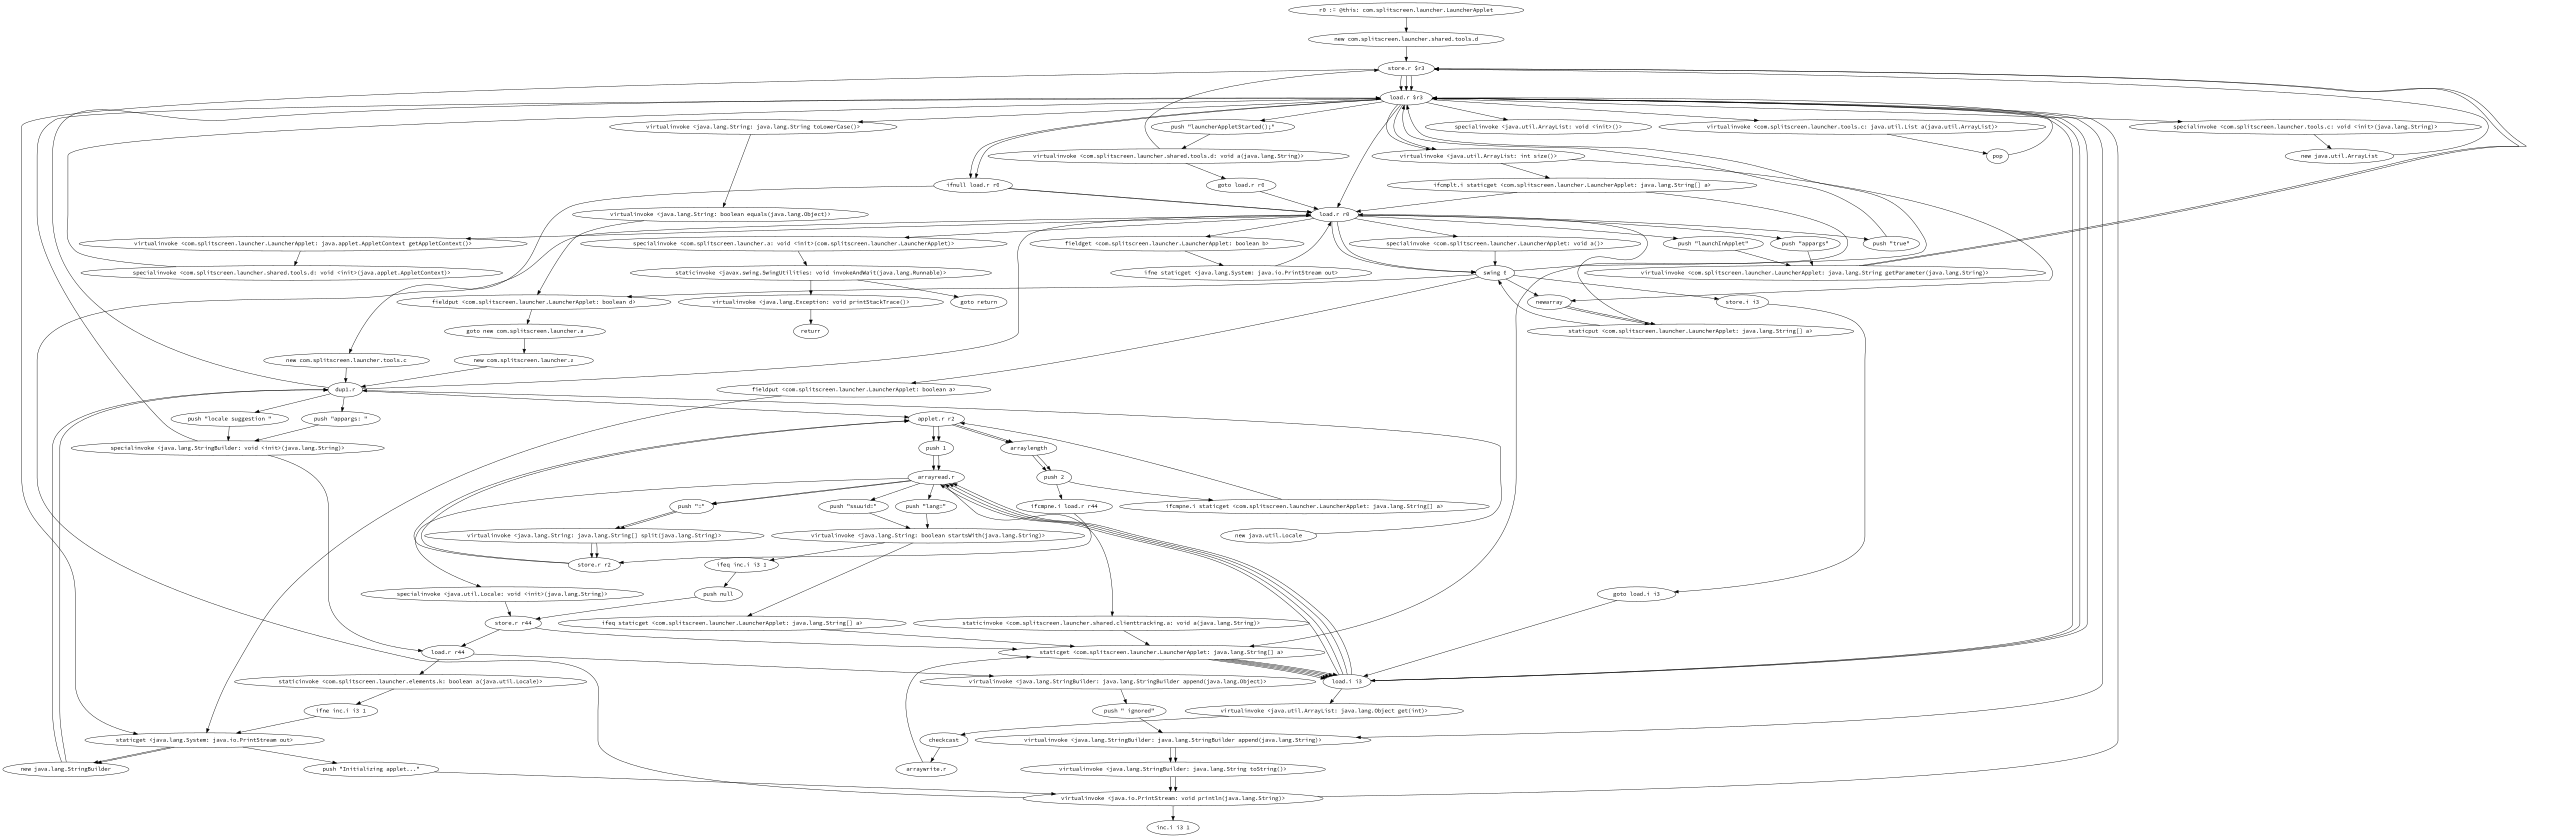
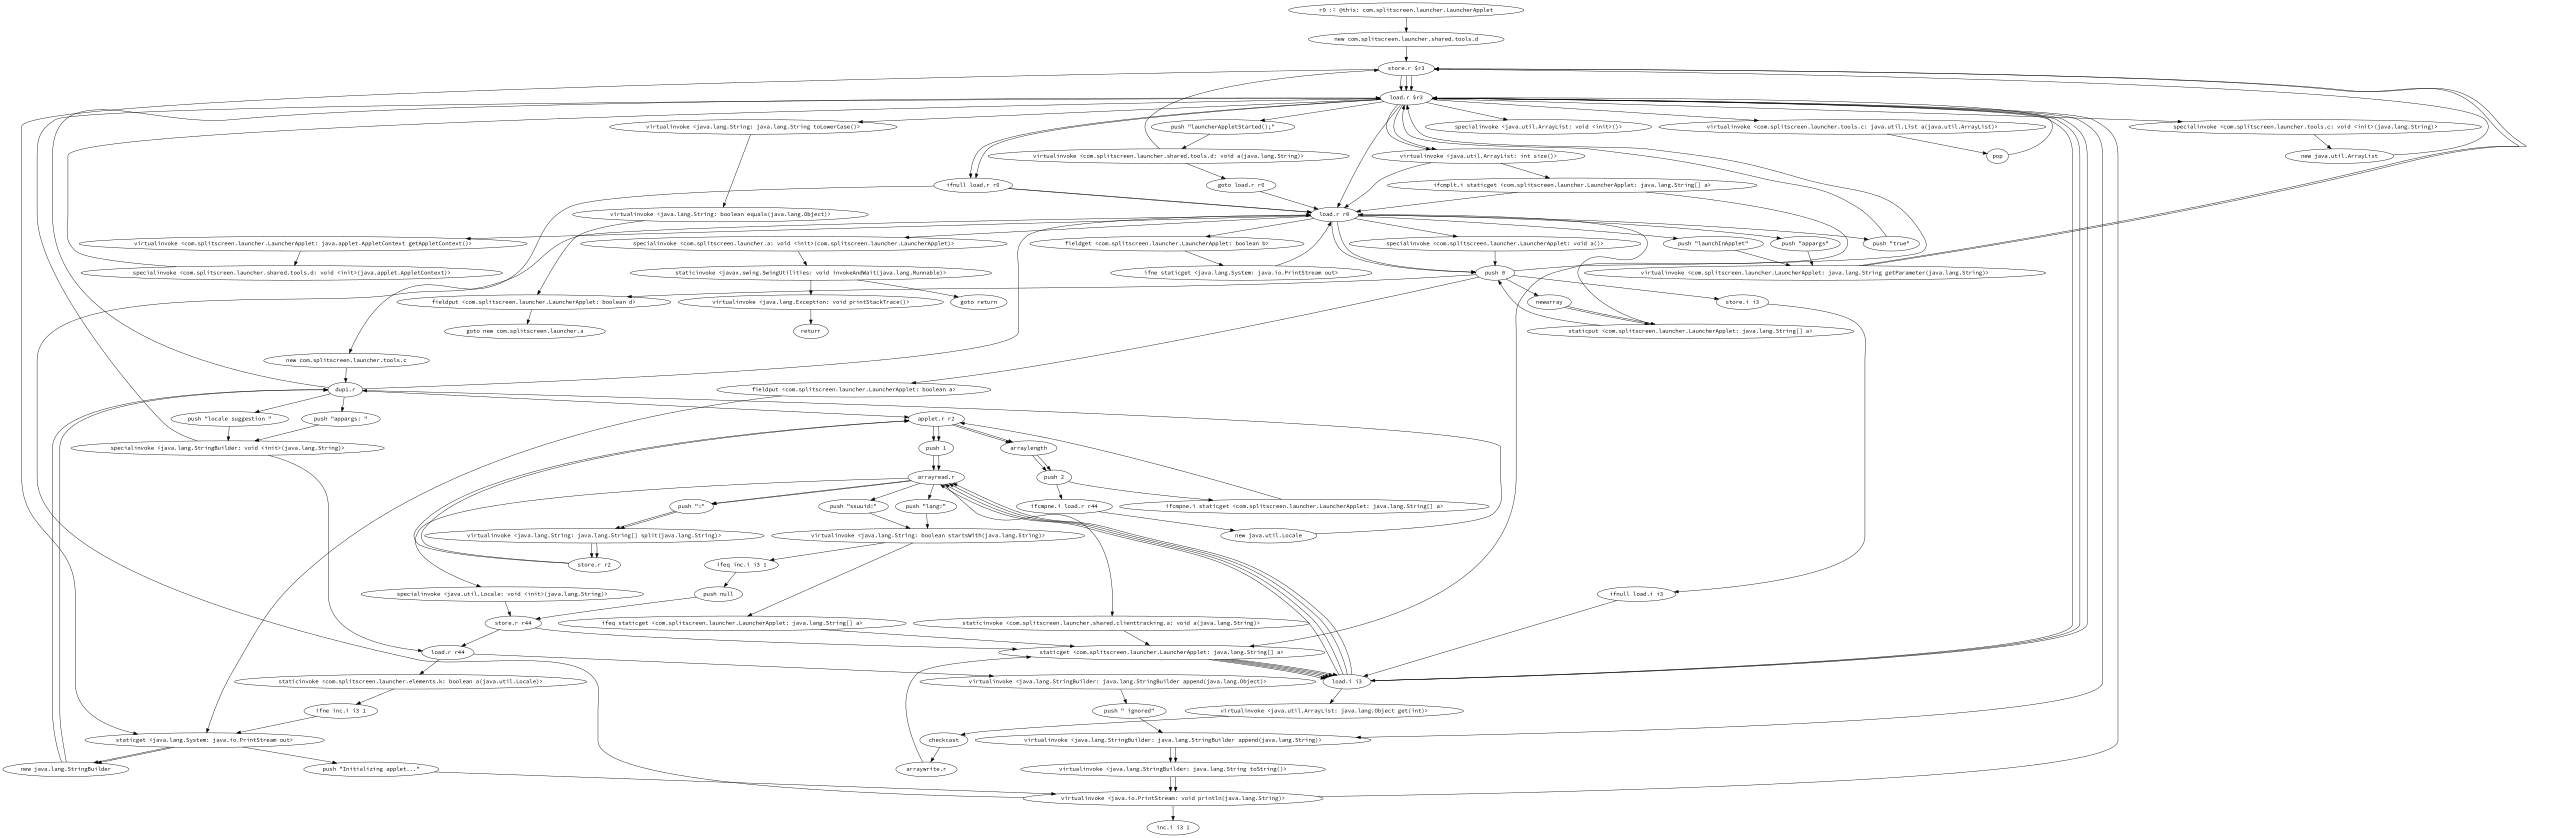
edge "virtualinvoke <java.util.ArrayList: int size()>" -> "newarray": now "virtualinvoke <java.util.ArrayList: int size()>" -> "load.r r0"
node "swing 0": label "swing 0" -> "push 0"
node "new com.splitscreen.launcher.a": removed
edge "ifcmpne.i load.r r44" -> "store.r r2": now "ifcmpne.i load.r r44" -> "new java.util.Locale"
node "goto load.i i3": label "goto load.i i3" -> "ifnull load.i i3"
